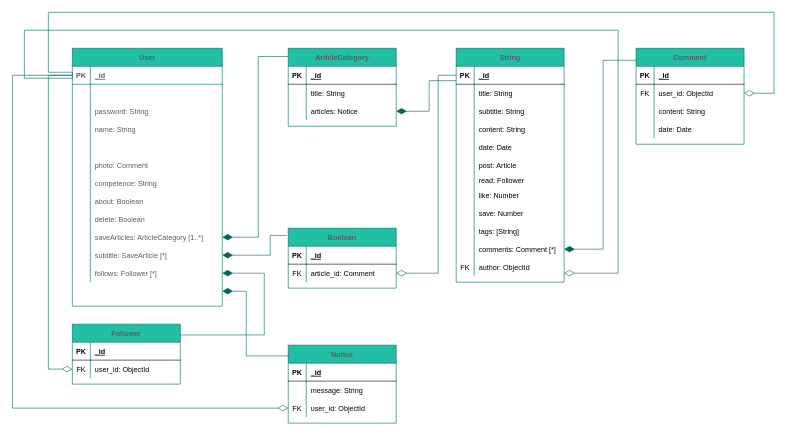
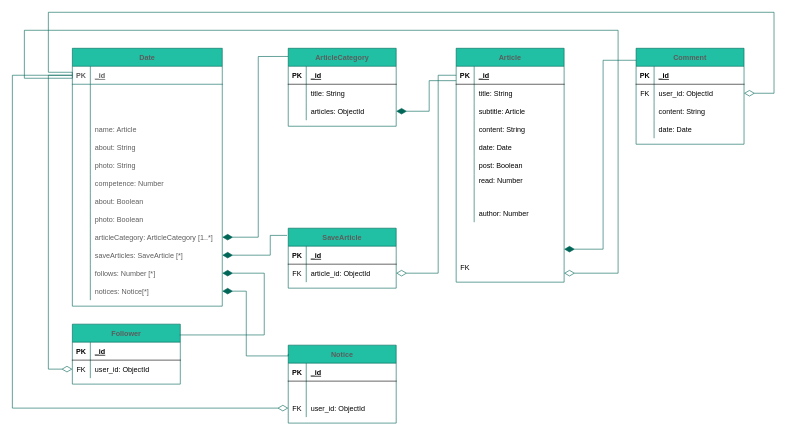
node "User": label "User" -> "Date"
node "String": label "String" -> "Article"
node "password: String": removed
node "articles: Notice": label "articles: Notice" -> "articles: ObjectId"
node "subtitle: String": label "subtitle: String" -> "subtitle: Article"
node "name: String": label "name: String" -> "name: Article"
node "about: String": added
node "photo: Comment": label "photo: Comment" -> "photo: String"
node "post: Article": label "post: Article" -> "post: Boolean"
node "read: Follower": label "read: Follower" -> "read: Number"
node "competence: String": label "competence: String" -> "competence: Number"
node "like: Number": removed
node "save: Number": label "save: Number" -> "author: Number"
node "delete: Boolean": label "delete: Boolean" -> "photo: Boolean"
node "tags: [String]": removed
node "saveArticles: ArticleCategory [1..*]": label "saveArticles: ArticleCategory [1..*]" -> "articleCategory: ArticleCategory [1..*]"
node "Boolean": label "Boolean" -> "SaveArticle"
node "comments: Comment [*]": removed
node "subtitle: SaveArticle [*]": label "subtitle: SaveArticle [*]" -> "saveArticles: SaveArticle [*]"
node "author: ObjectId": removed
node "follows: Follower [*]": label "follows: Follower [*]" -> "follows: Number [*]"
node "article_id: Comment": label "article_id: Comment" -> "article_id: ObjectId"
node "notices: Notice[*]": added
node "message: String": removed
